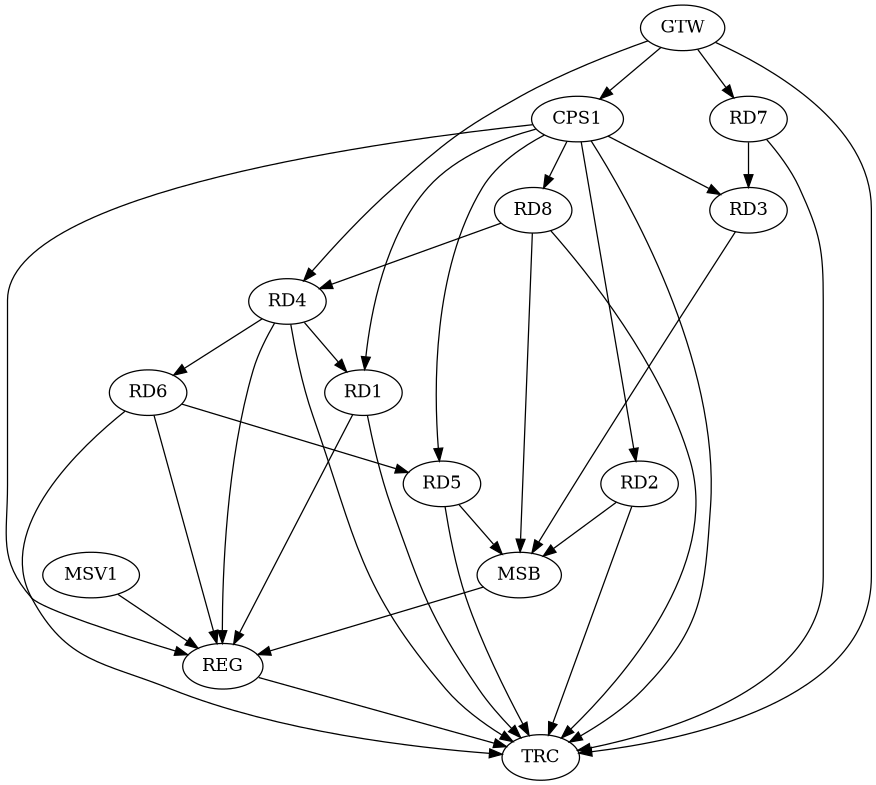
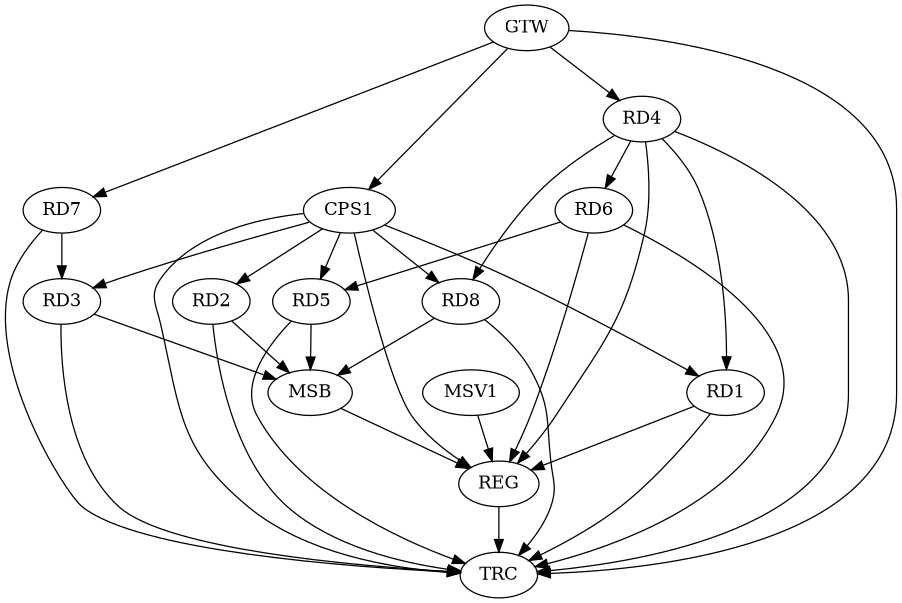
edge "RD8" -> "RD4": reversed
edge "RD3" -> "TRC": added
